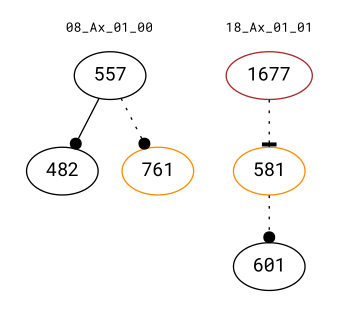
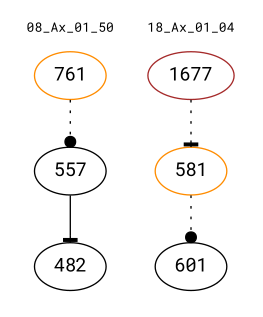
cluster "08_Ax_01_00": label "08_Ax_01_00" -> "08_Ax_01_50"
cluster "18_Ax_01_01": label "18_Ax_01_01" -> "18_Ax_01_04"
edge "557" -> "482": arrowhead dot -> tee
edge "557" -> "761": reversed
